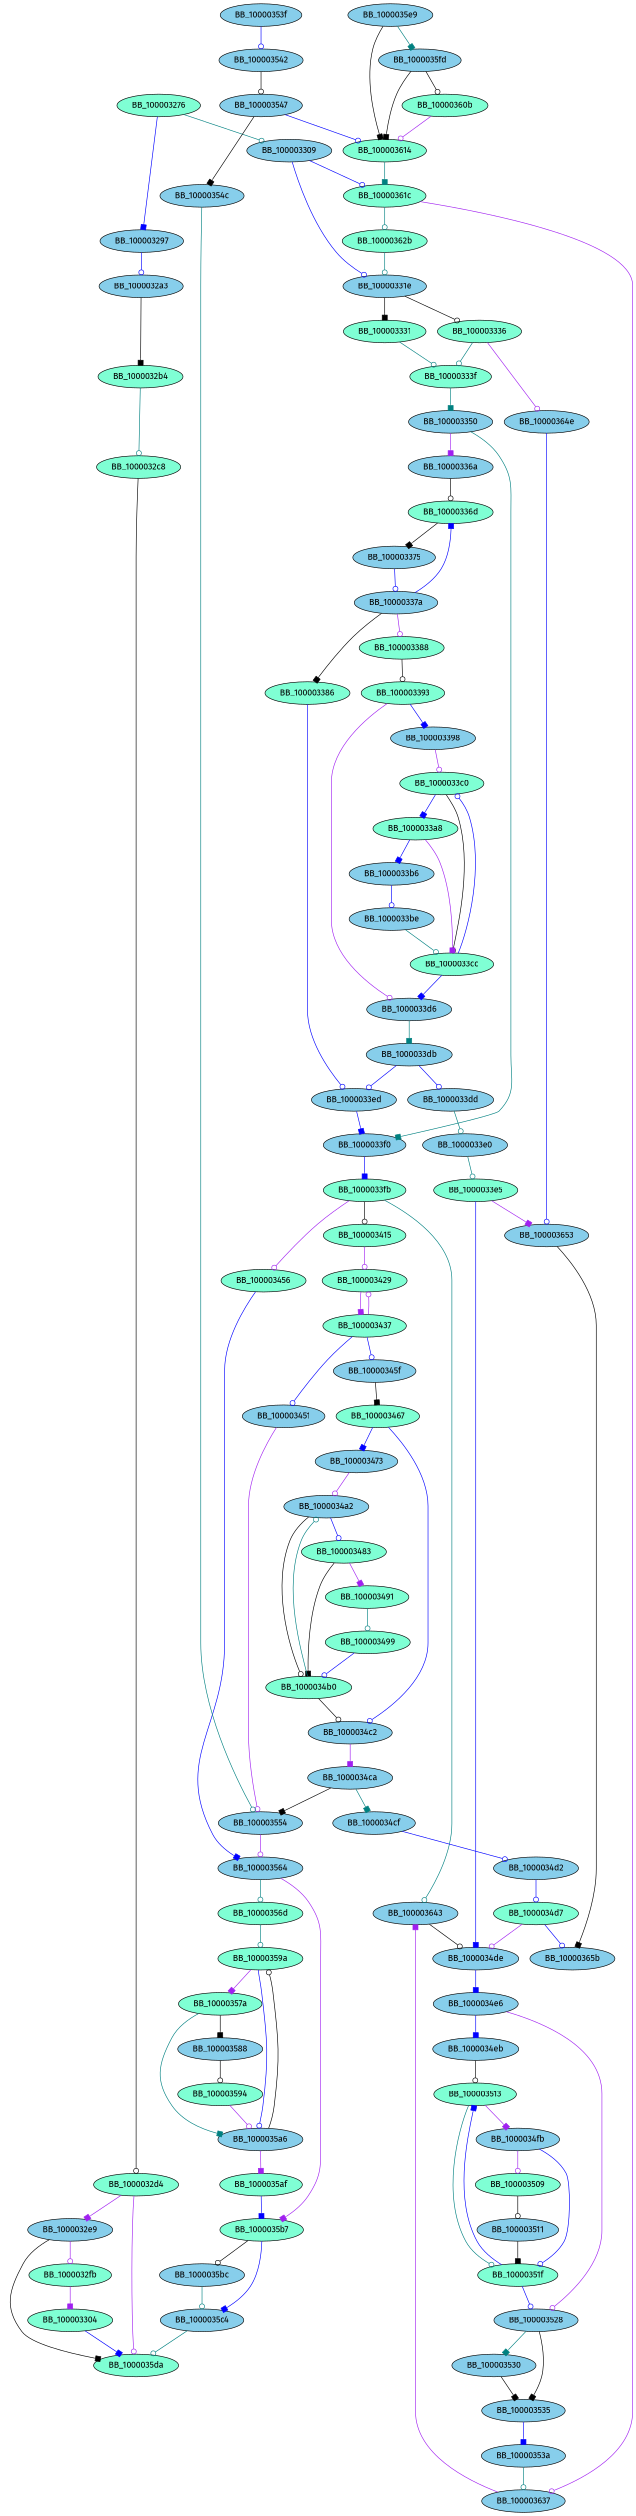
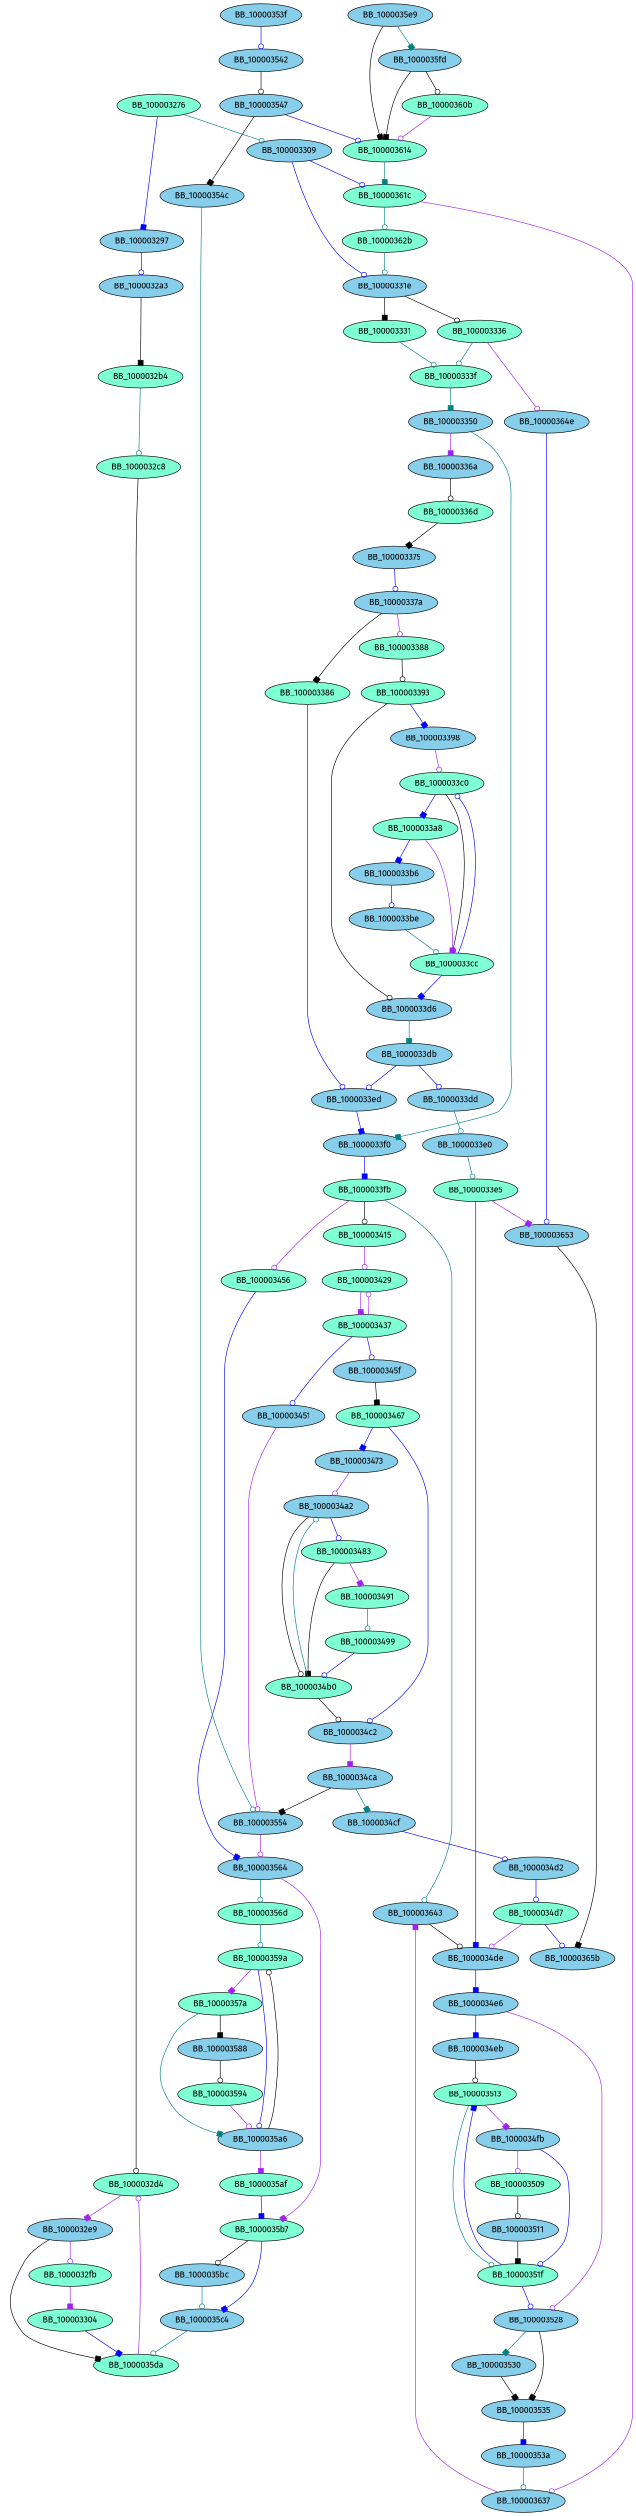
edge "BB_10000337a" -> "BB_10000336d": removed
edge "BB_100003393" -> "BB_1000033d6": color purple -> black
edge "BB_1000032d4" -> "BB_1000035da": reversed
